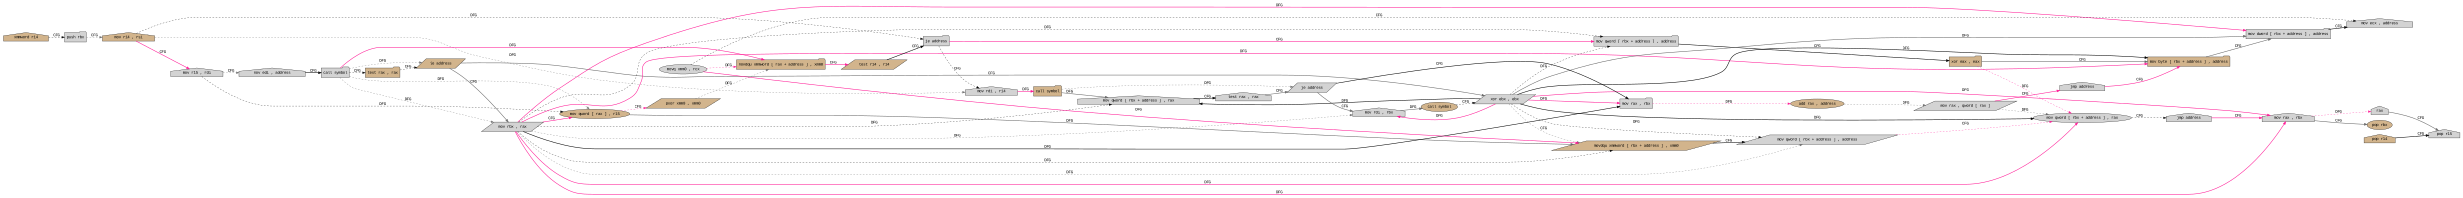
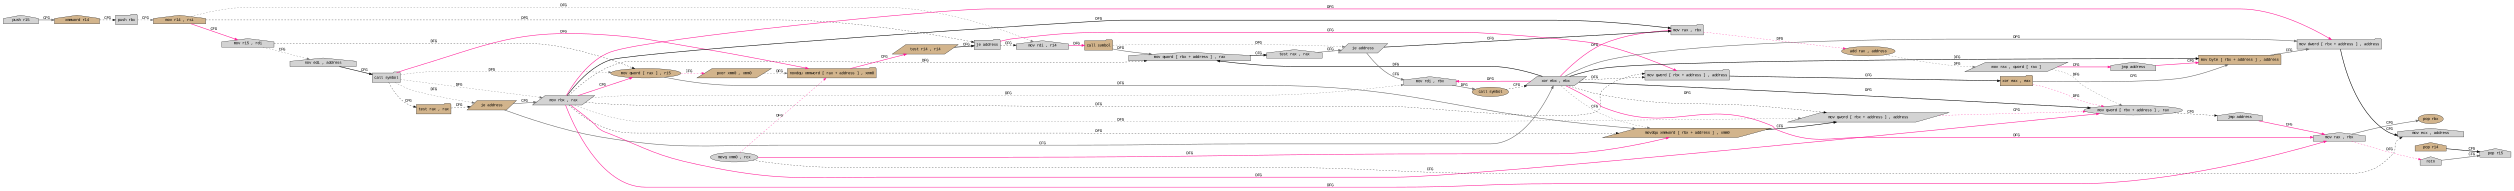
node "push r15": added
edge "mov rbx , rax" -> "mov byte [ rbx + address ] , address": removed, label "DFG"
node "rax": label "rax" -> "retn"
